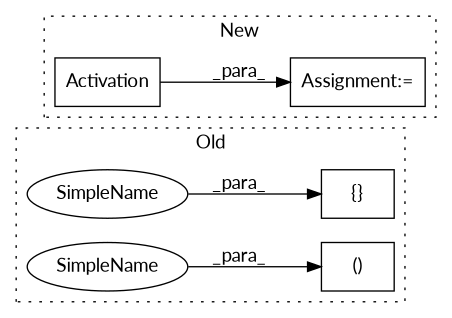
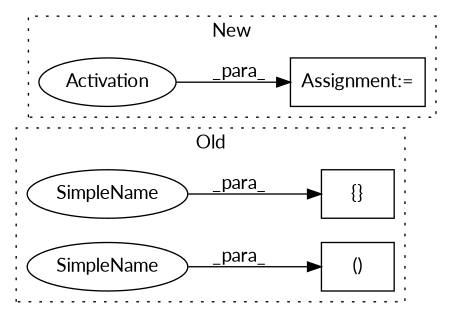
node "Activation": shape box -> ellipse
